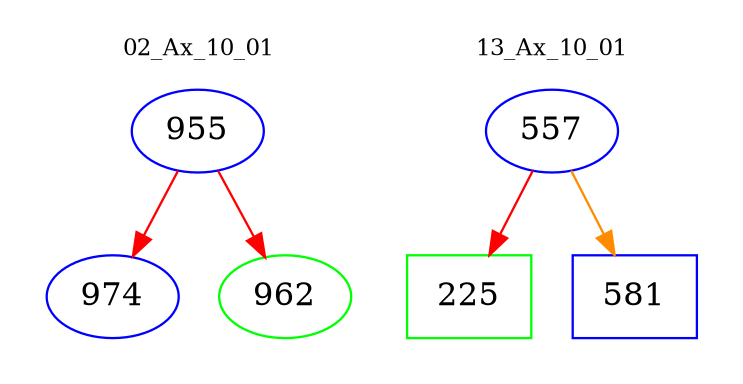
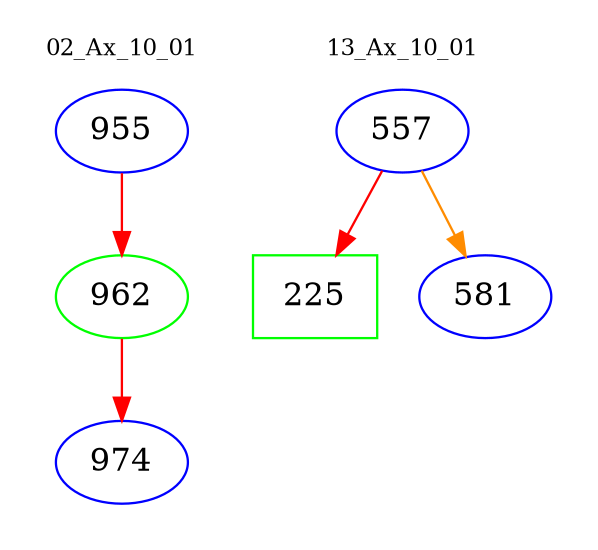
edge "955" -> "974": now "962" -> "974"
node "581": shape box -> ellipse
